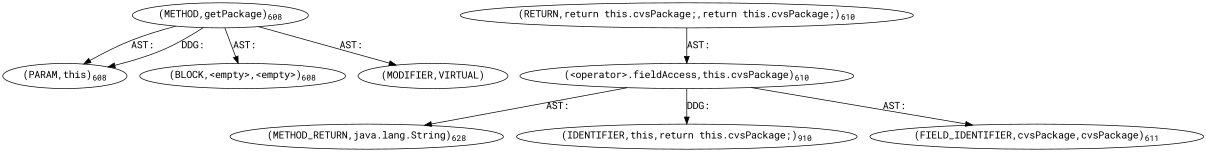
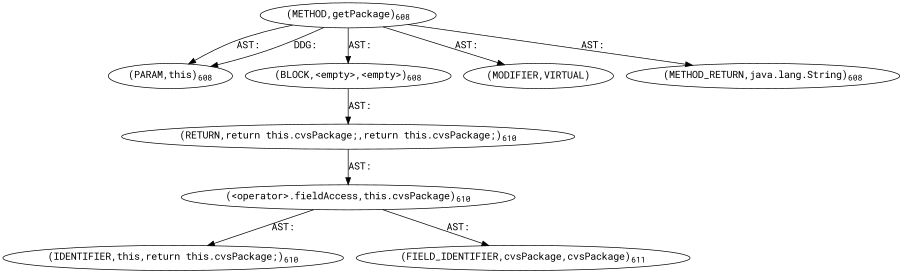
edge "(BLOCK,<empty>,<empty>)" -> "(RETURN,return this.cvsPackage;,return this.cvsPackage;)": added, label "AST:"
edge "(<operator>.fieldAccess,this.cvsPackage)" -> "(METHOD_RETURN,java.lang.String)": now "(METHOD,getPackage)" -> "(METHOD_RETURN,java.lang.String)"
edge "(<operator>.fieldAccess,this.cvsPackage)" -> "(IDENTIFIER,this,return this.cvsPackage;)": label "DDG: " -> "AST: "
node "(METHOD_RETURN,java.lang.String)": text "628" -> "608"
node "(IDENTIFIER,this,return this.cvsPackage;)": text "910" -> "610"
